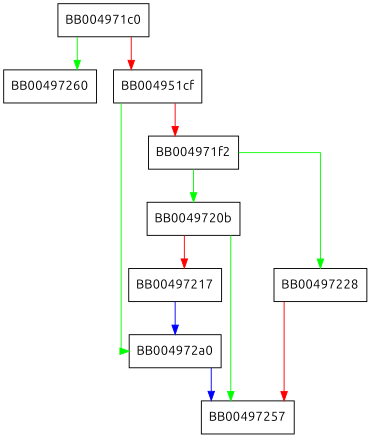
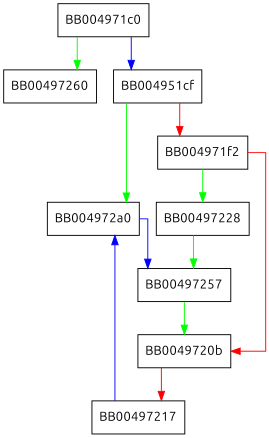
edge "BB004971c0" -> "BB004951cf": color red -> blue
edge "BB004971f2" -> "BB0049720b": color green -> red
edge "BB0049720b" -> "BB00497257": reversed
edge "BB00497228" -> "BB00497257": color red -> green
